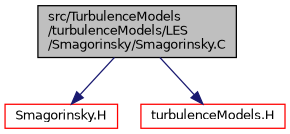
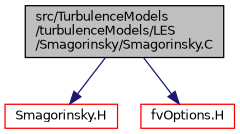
node "turbulenceModels.H": label "turbulenceModels.H" -> "fvOptions.H"
